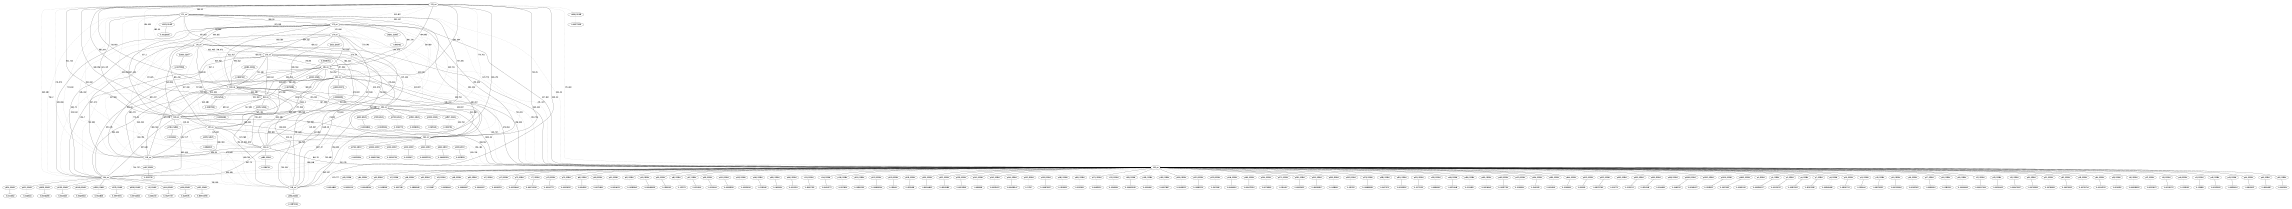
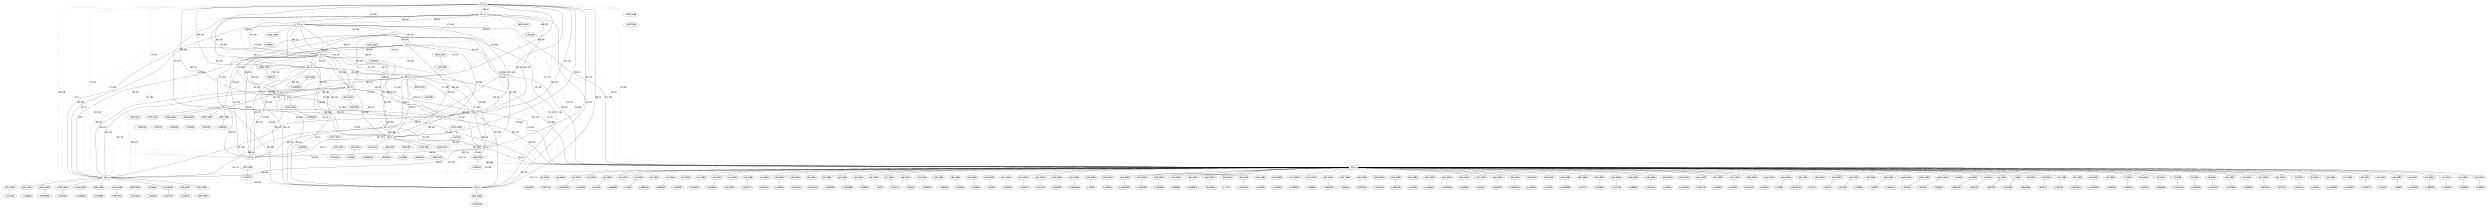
edge "181_on" -- "183_on": now "181_on" -- "0.00587047"
